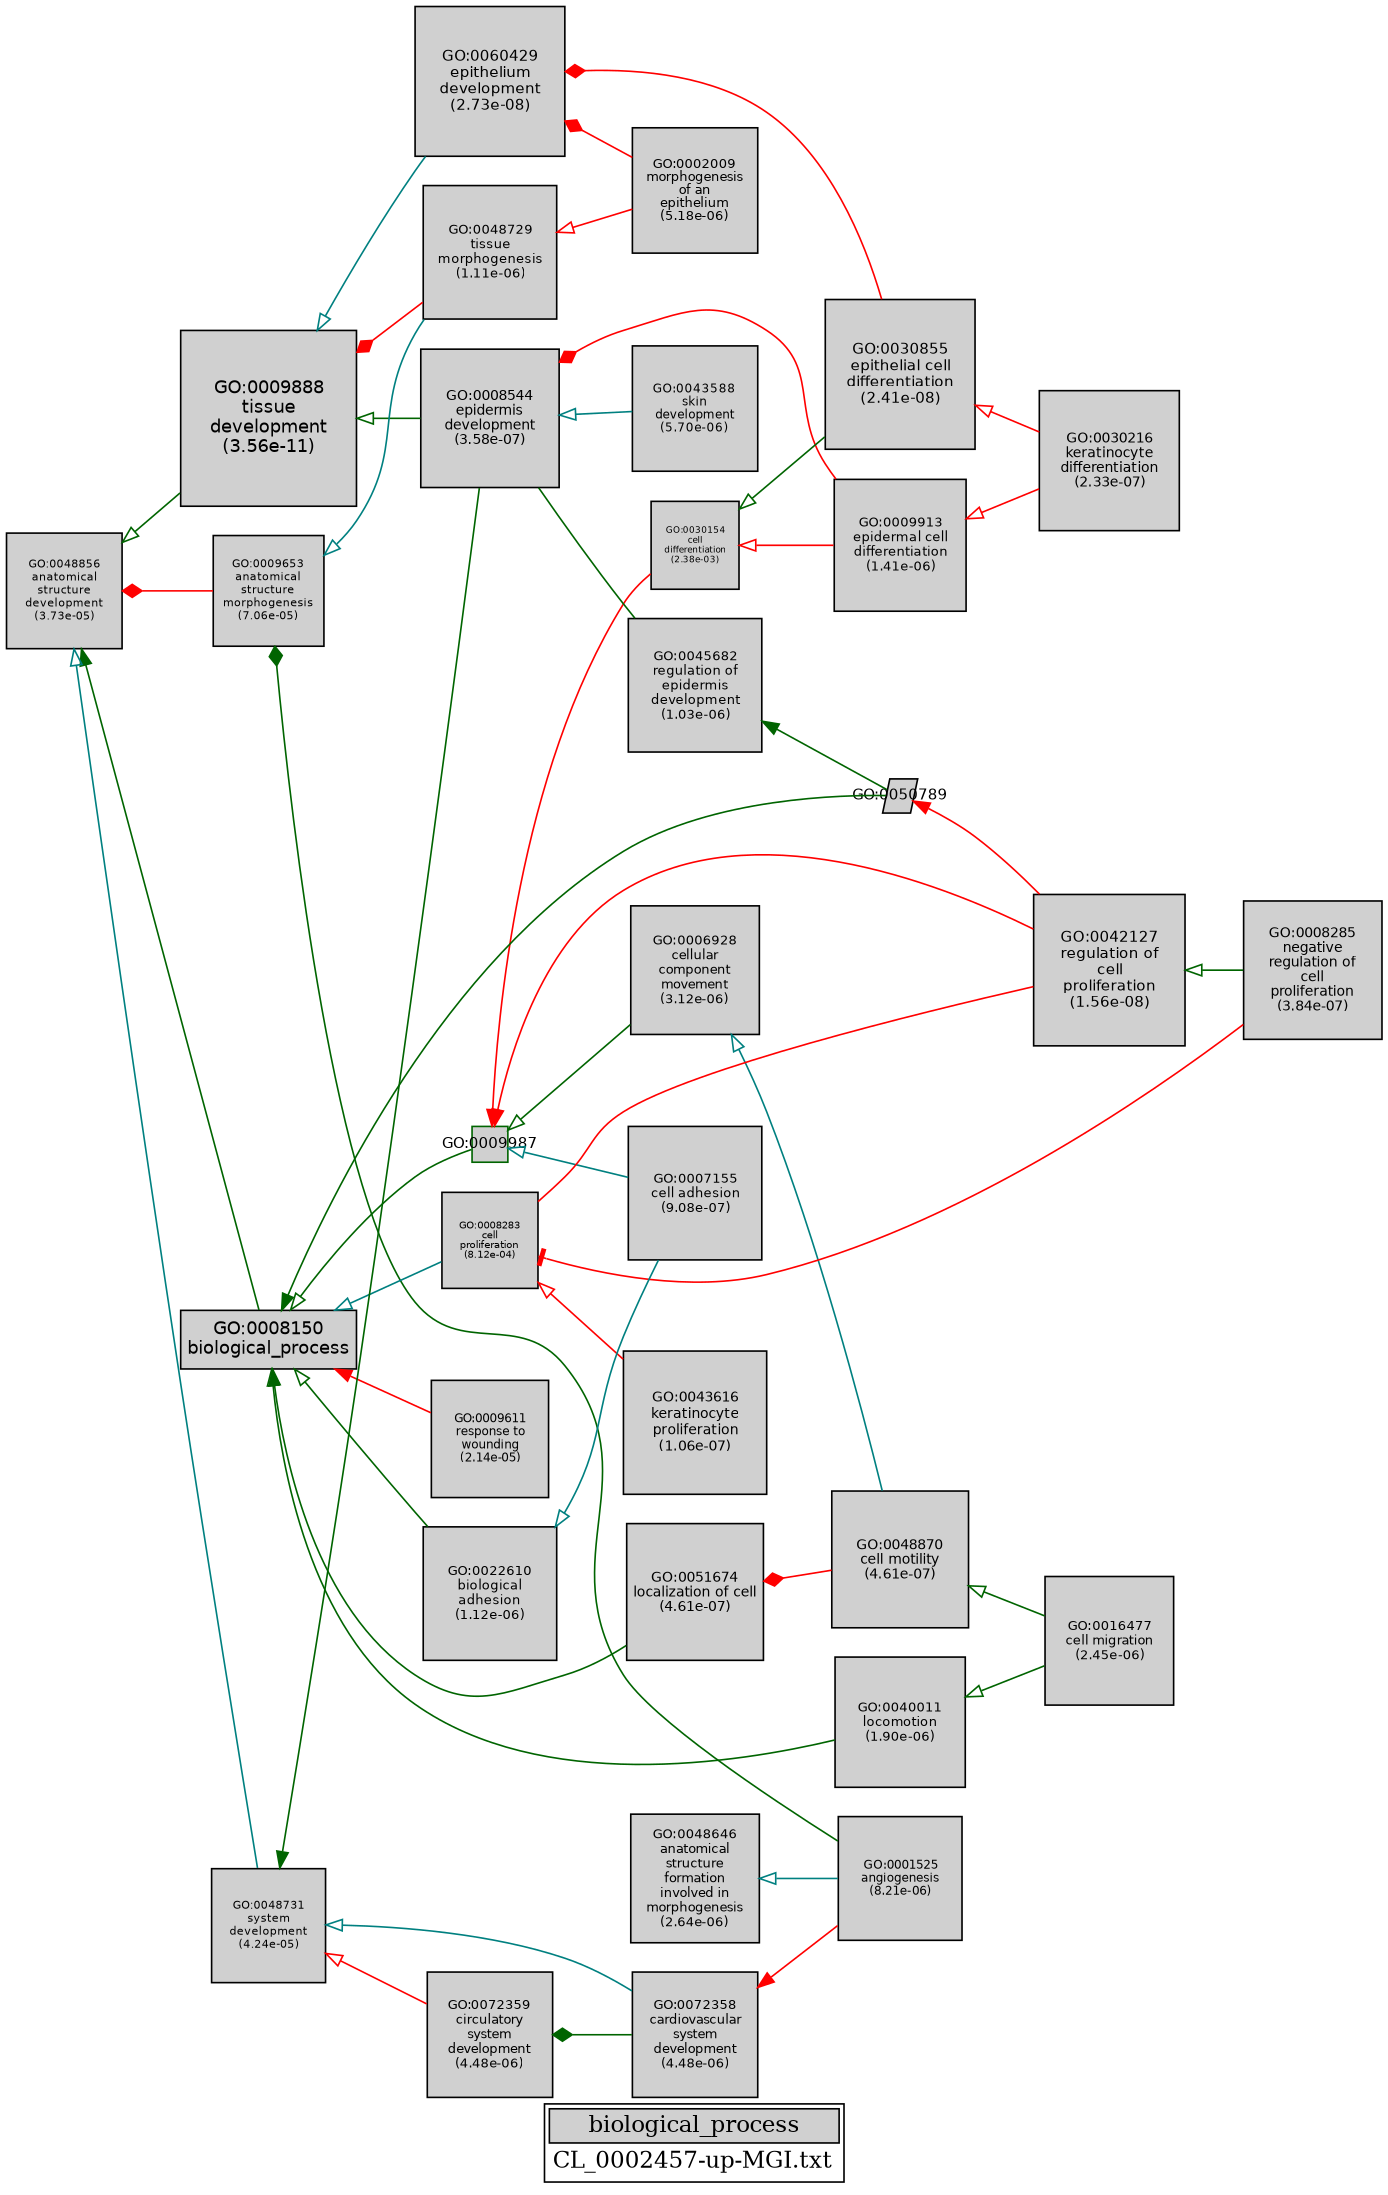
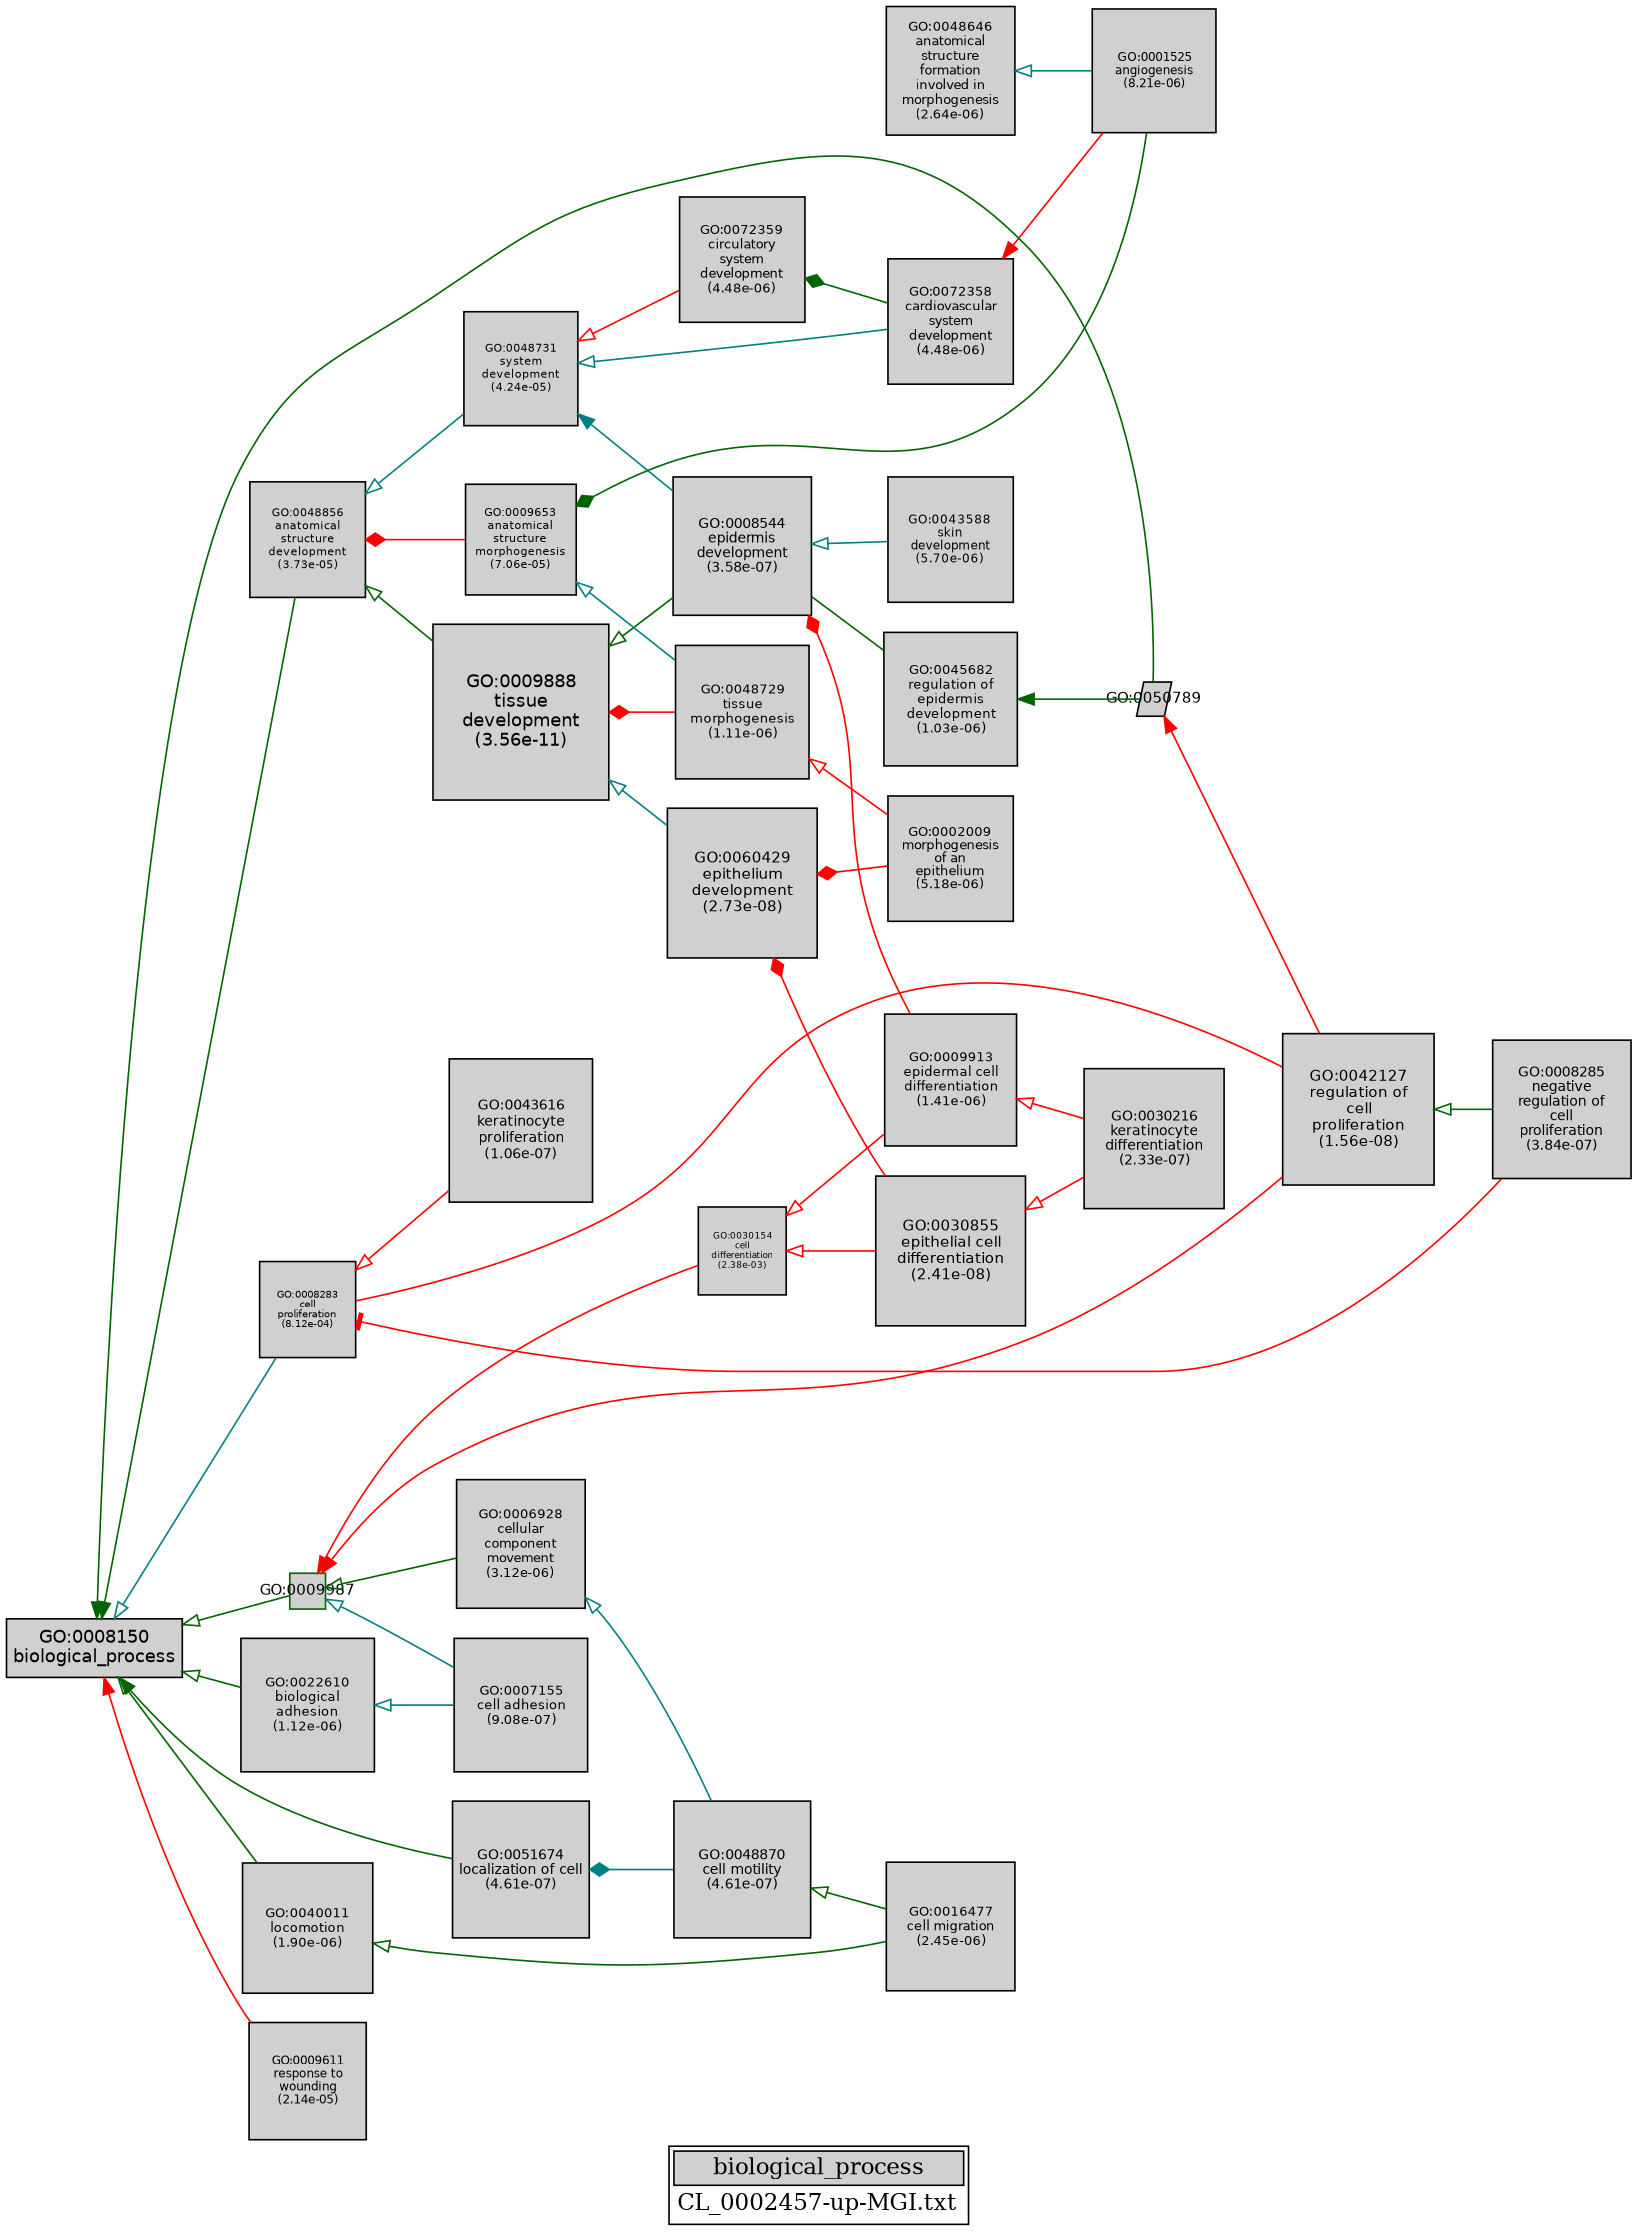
edge "GO:0030855" -> "GO:0030154": color darkgreen -> red
edge "GO:0008150" -> "GO:0048856": reversed
edge "GO:0008544" -> "GO:0048731": color darkgreen -> teal
edge "GO:0048870" -> "GO:0051674": color red -> teal
